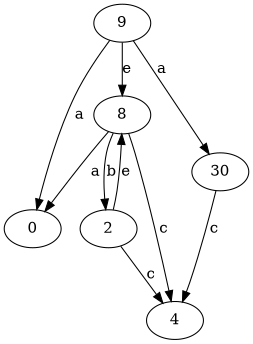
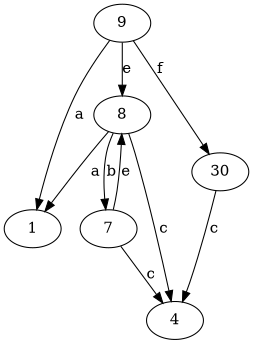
edge "9" -> "30": label "a" -> "f"
node "0": label "0" -> "1"
node "2": label "2" -> "7"
